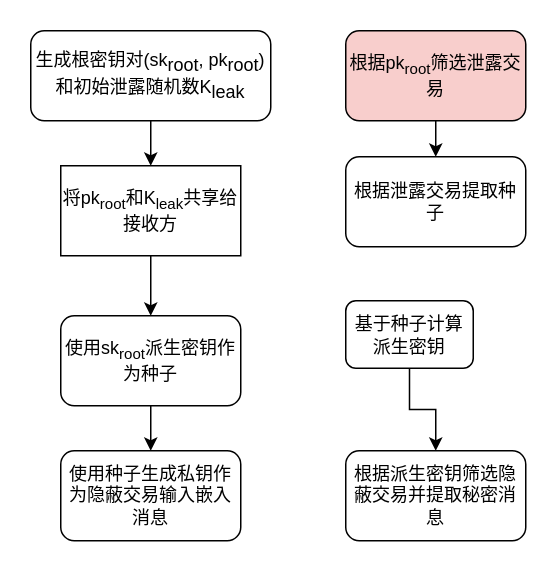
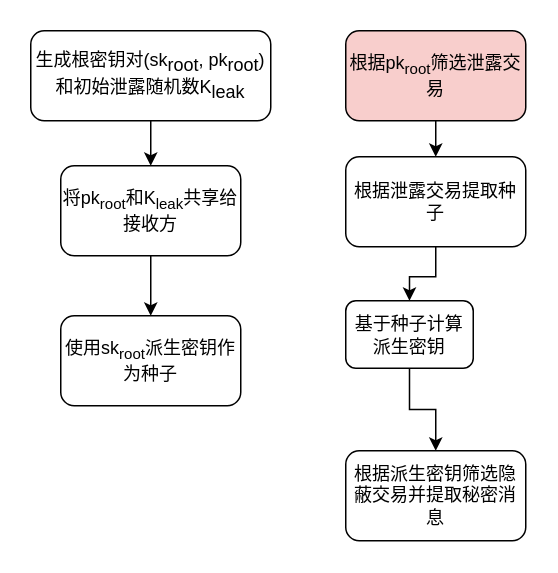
node "将pkroot和Kleak共享给接收方": shape rectangle -> rounded rectangle
edge "根据泄露交易提取种子" -> "基于种子计算派生密钥": added
edge "使用skroot派生密钥作为种子" -> "使用种子生成私钥作为隐蔽交易输入嵌入消息": removed
node "使用种子生成私钥作为隐蔽交易输入嵌入消息": removed
